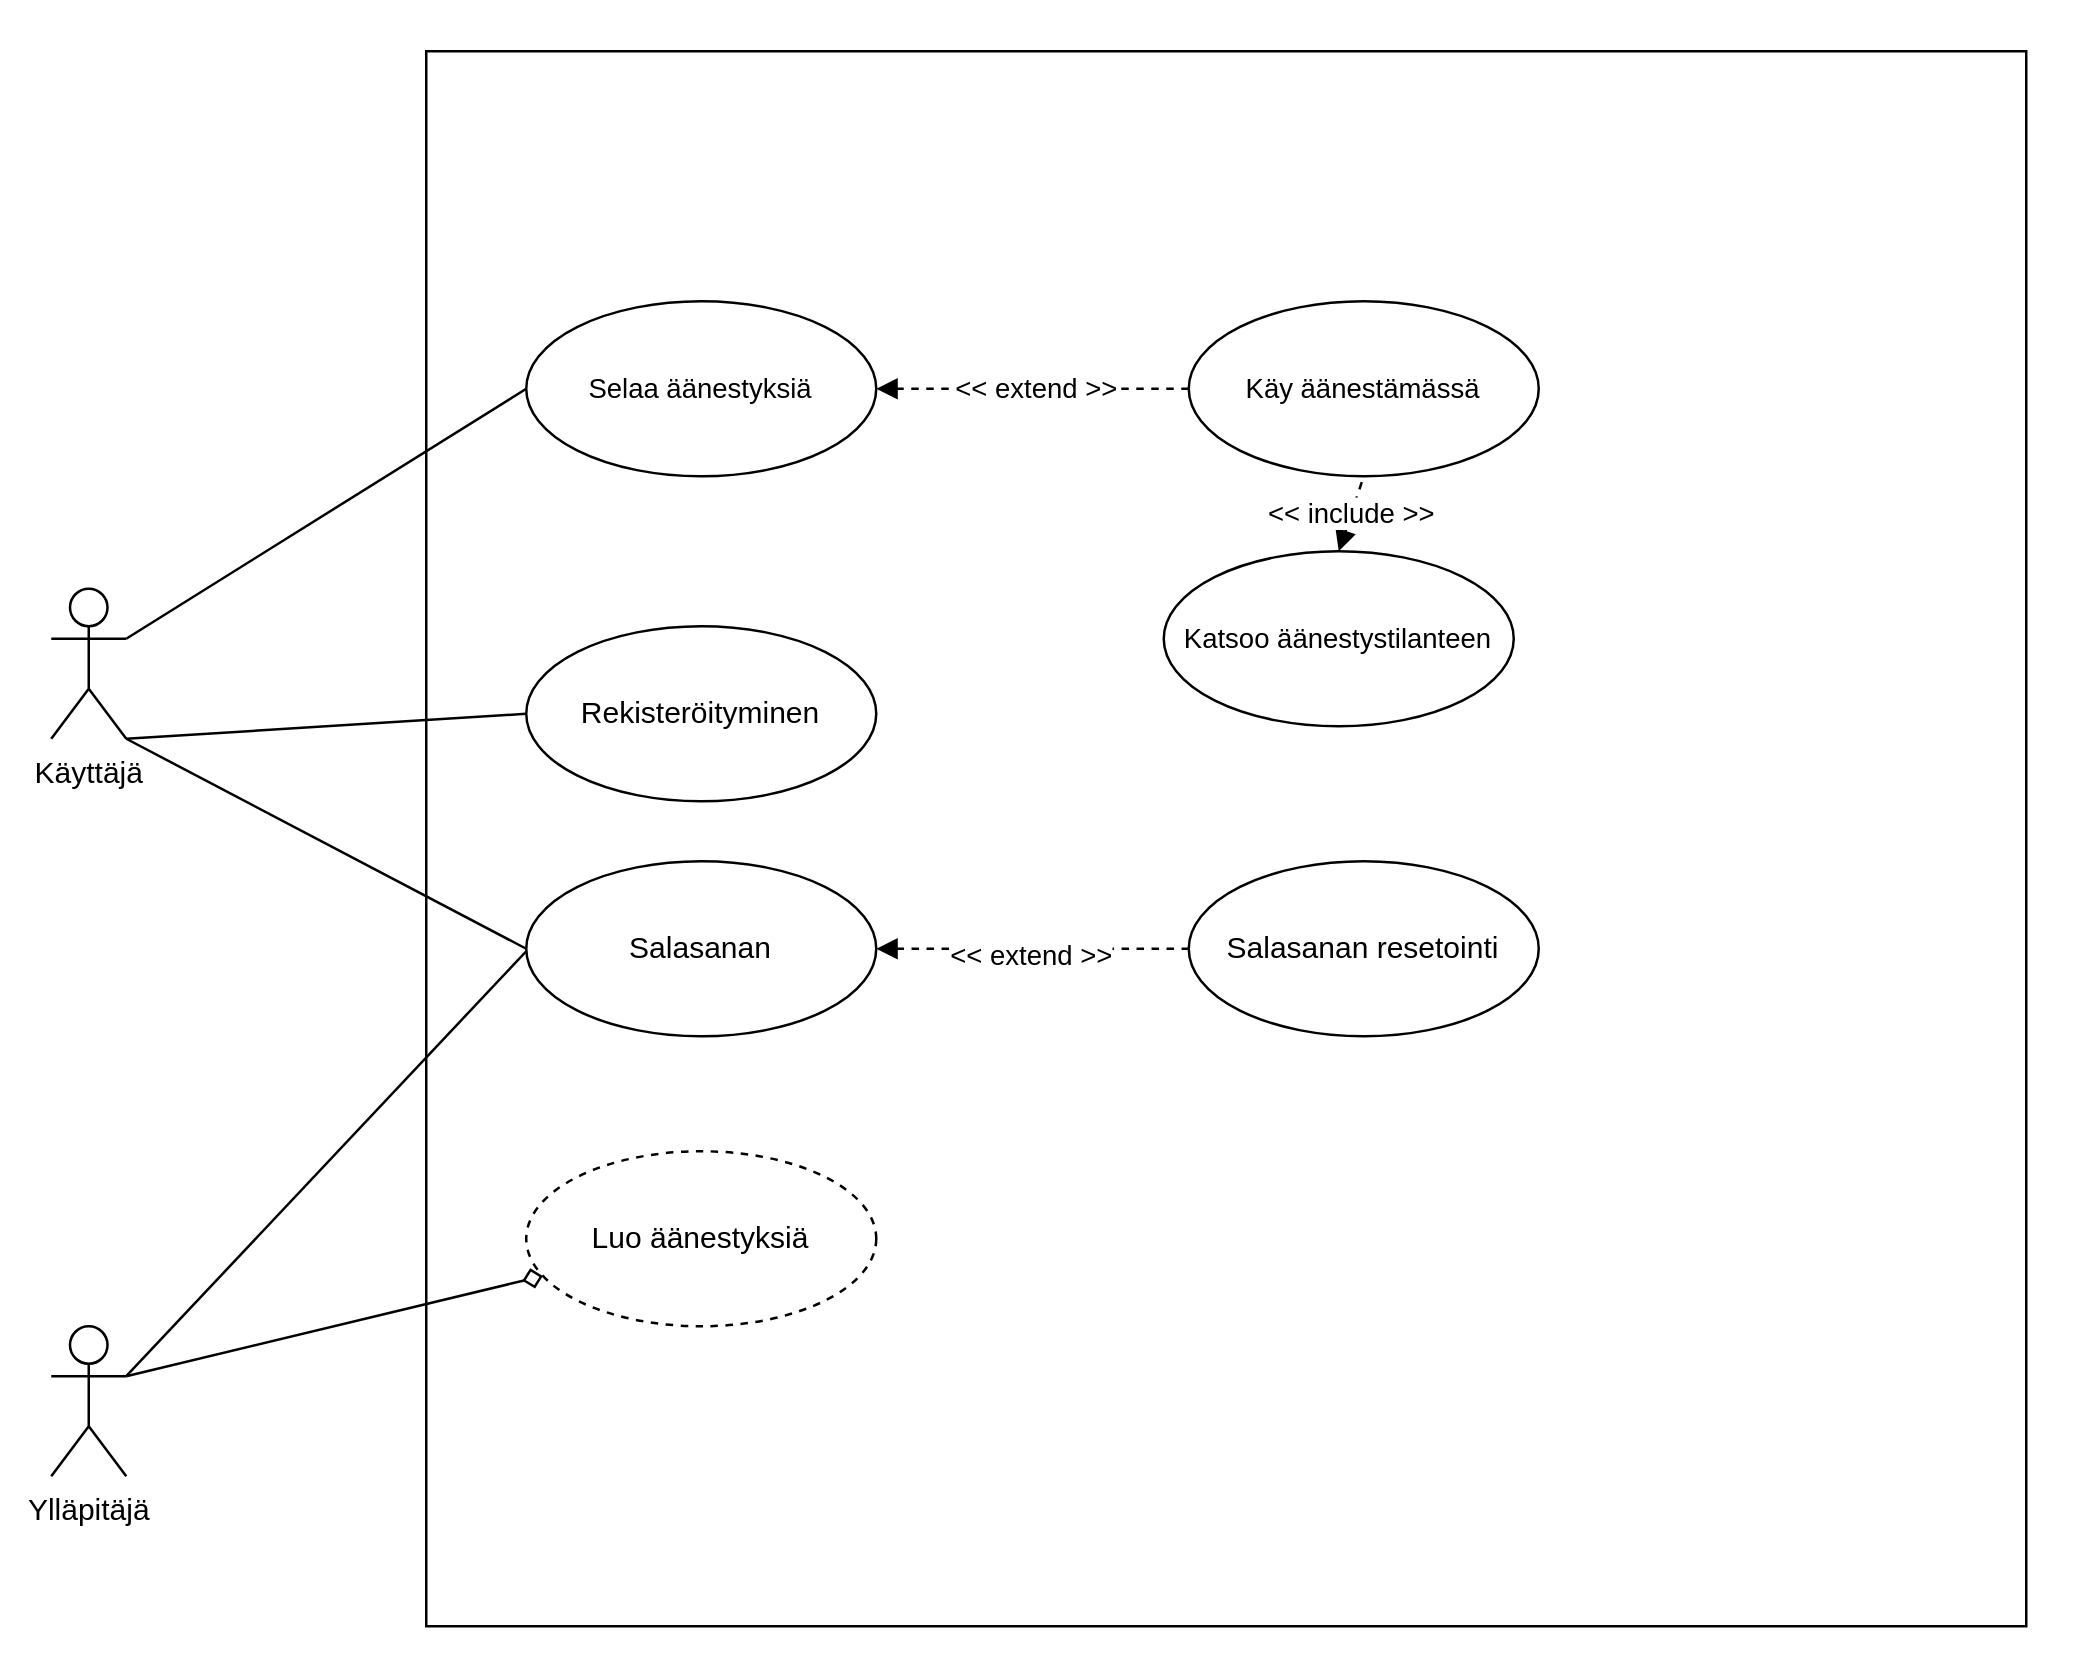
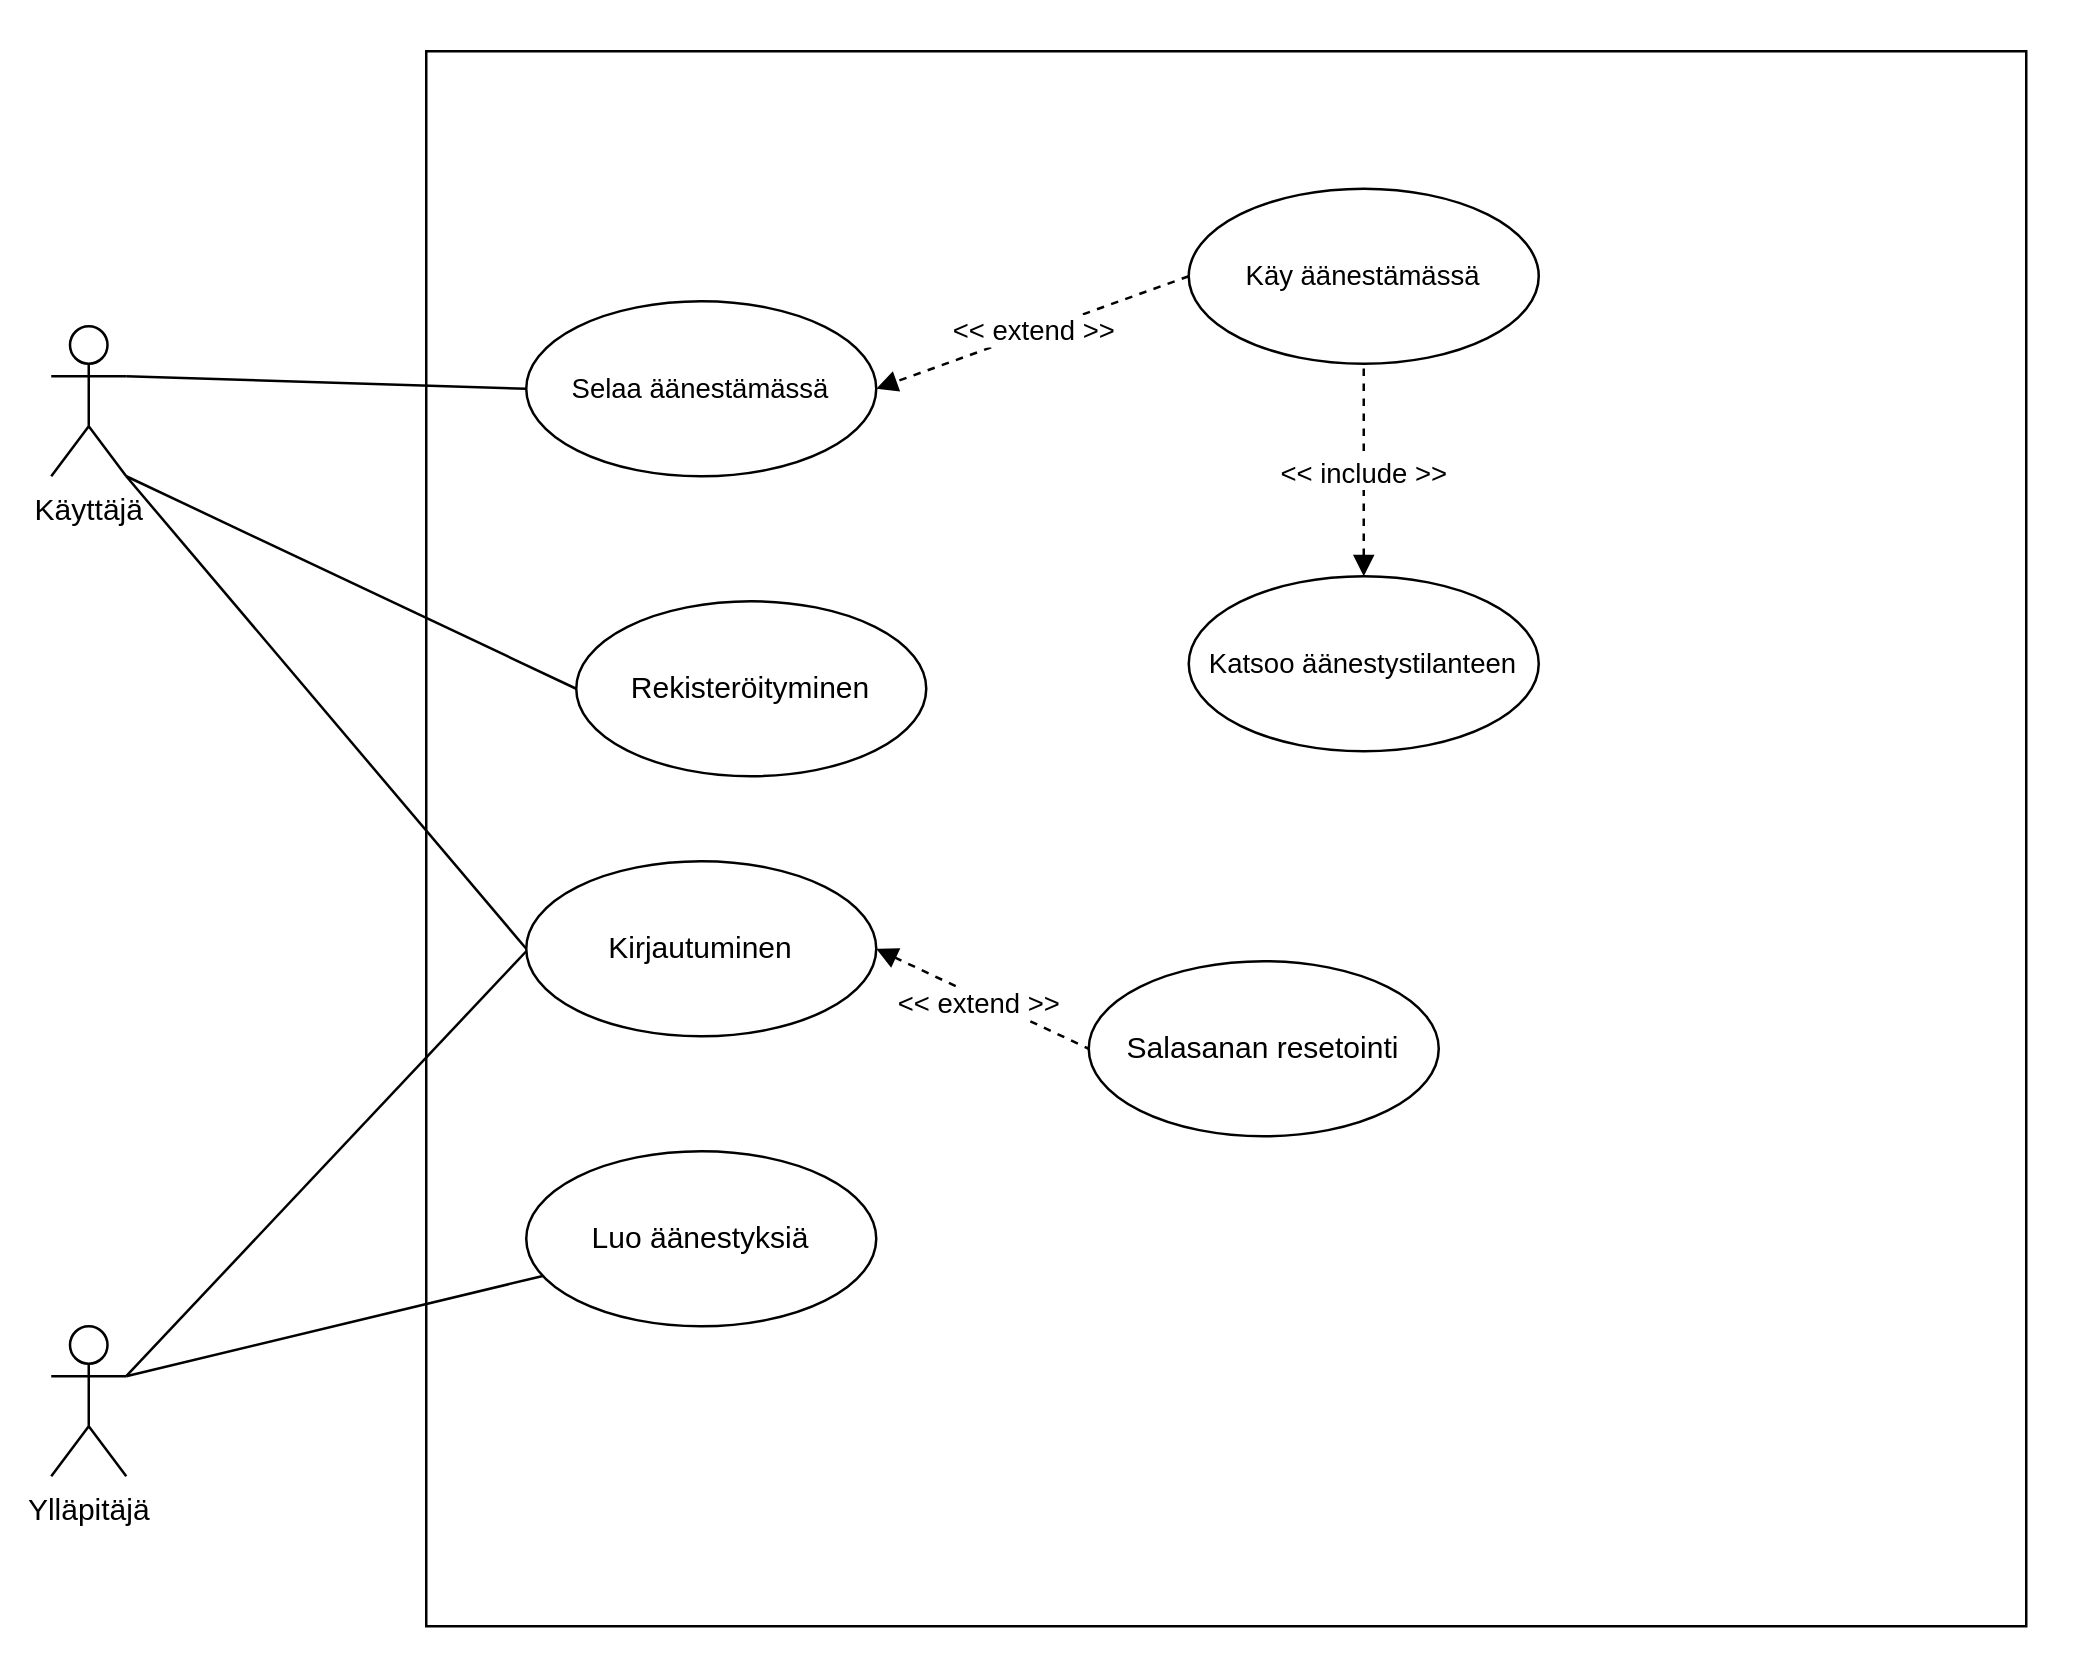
node "Selaa äänestyksiä": label "Selaa äänestyksiä" -> "Selaa äänestämässä"
node "Käy äänestämässä": moved (1364, 389) -> (1364, 276)
node "Katsoo äänestystilanteen": moved (1339, 639) -> (1364, 664)
node "Käyttäjä": moved (89, 664) -> (89, 401)
node "Rekisteröityminen": moved (701, 714) -> (751, 689)
node "Salasanan": label "Salasanan" -> "Kirjautuminen"
node "Salasanan resetointi": moved (1364, 949) -> (1264, 1049)
node "Luo äänestyksiä": style dashed -> solid
edge "Ylläpitäjä" -> "Luo äänestyksiä": arrowhead diamond -> none
